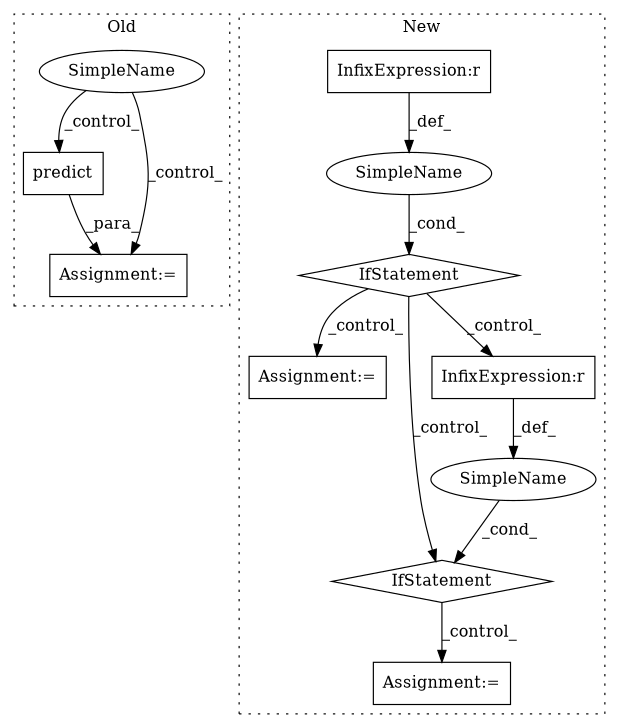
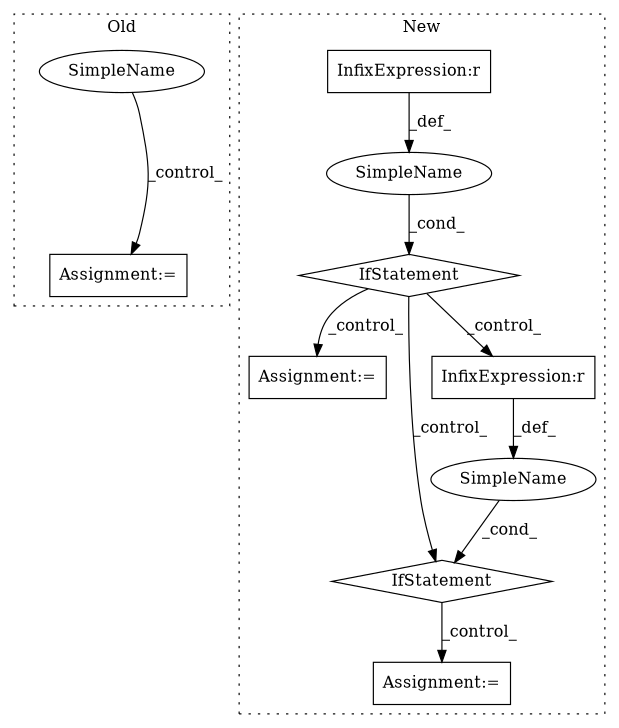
node "predict": removed
